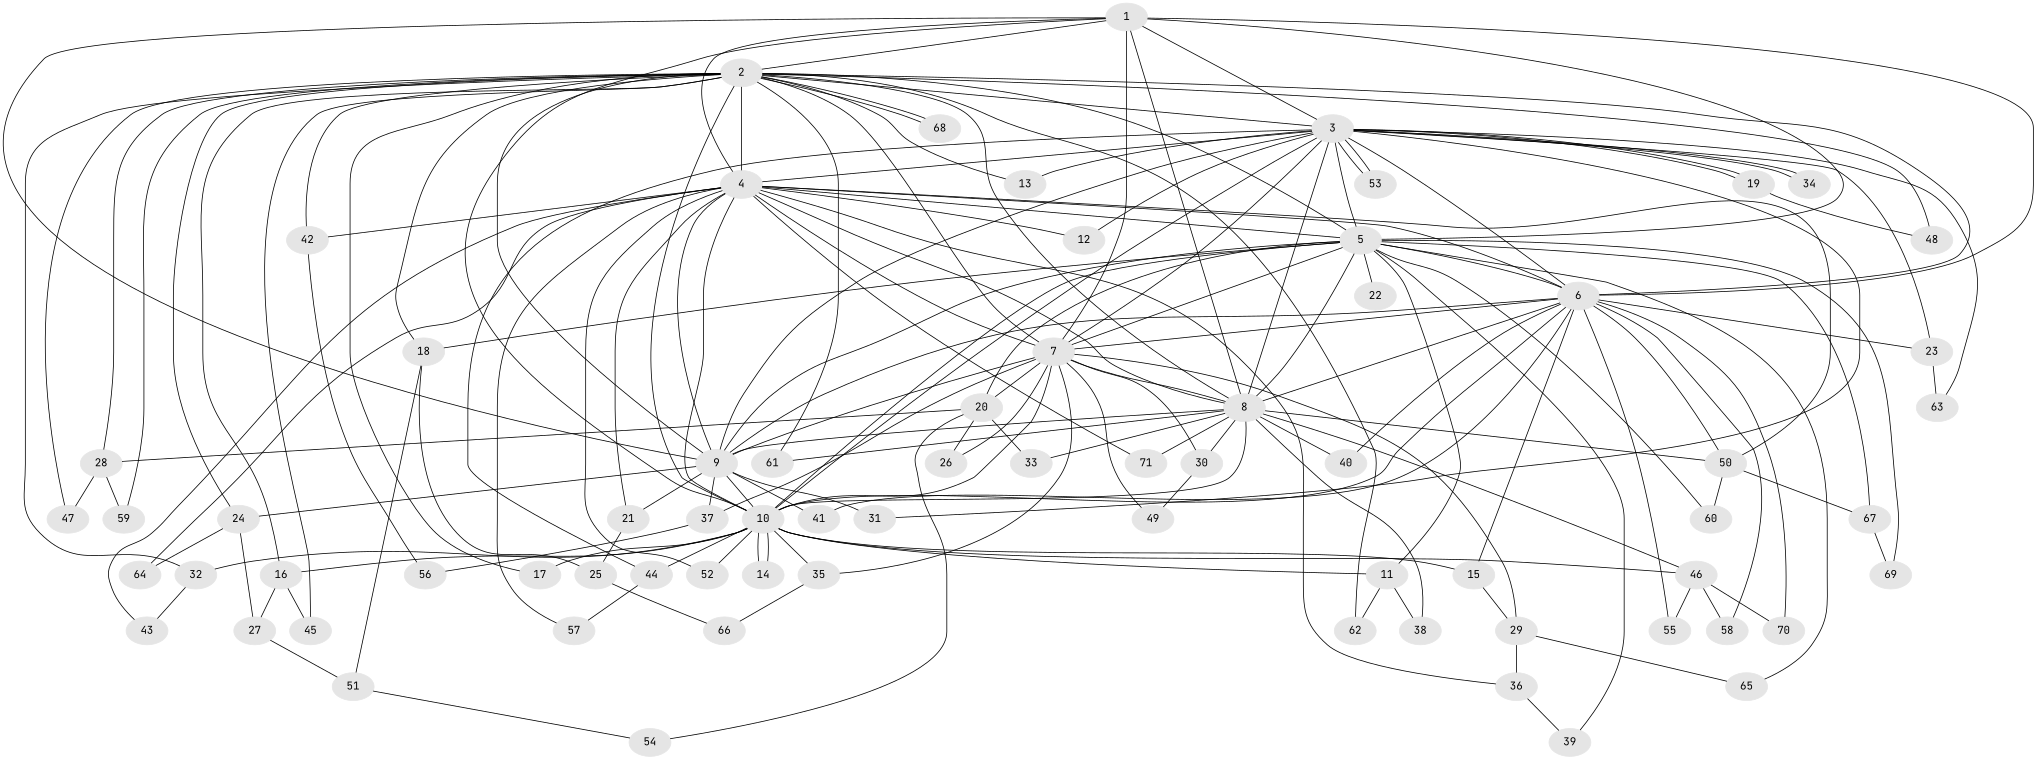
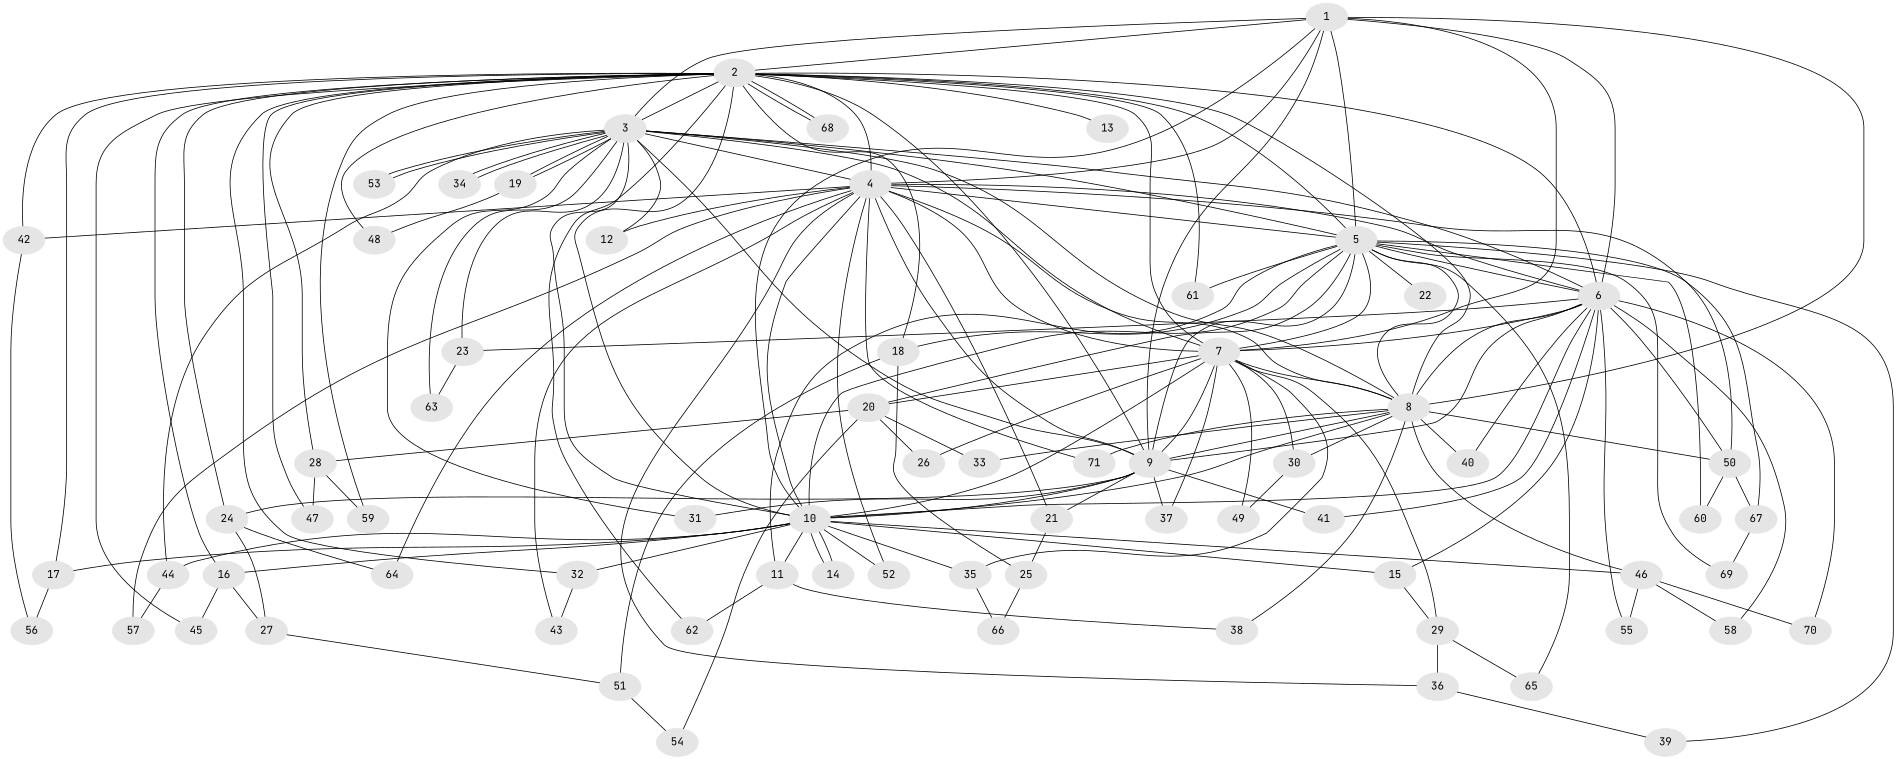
edge "3" -- "13": removed
edge "8" -- "61": now "5" -- "61"
edge "37" -- "56": now "17" -- "56"
